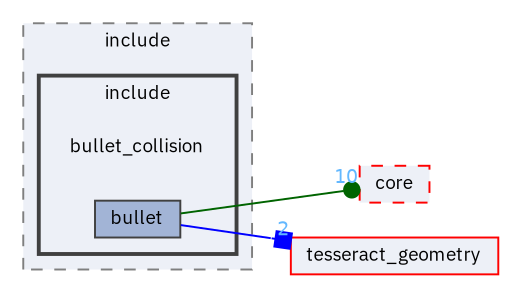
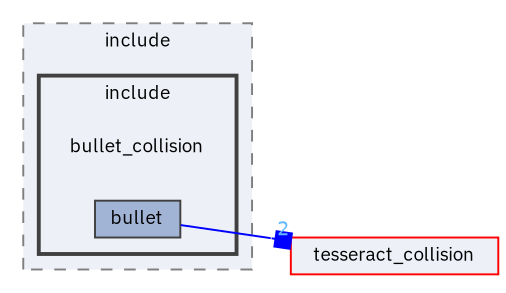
node "core": removed
node "tesseract_geometry": label "tesseract_geometry" -> "tesseract_collision"
